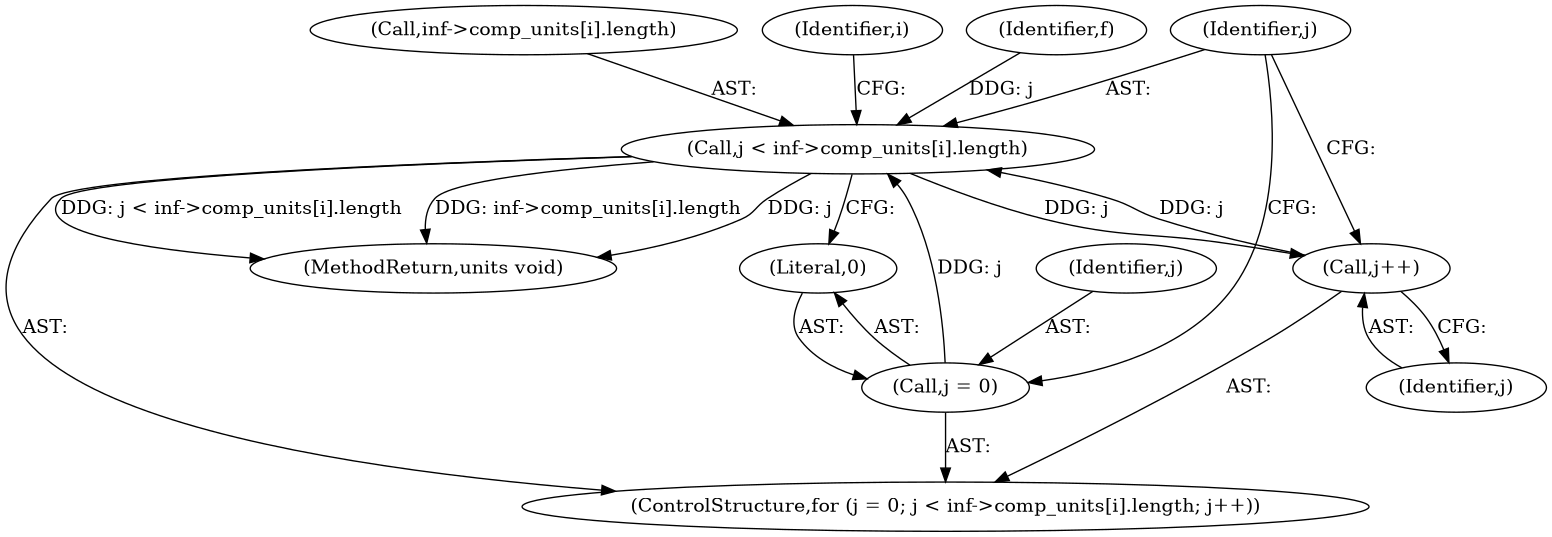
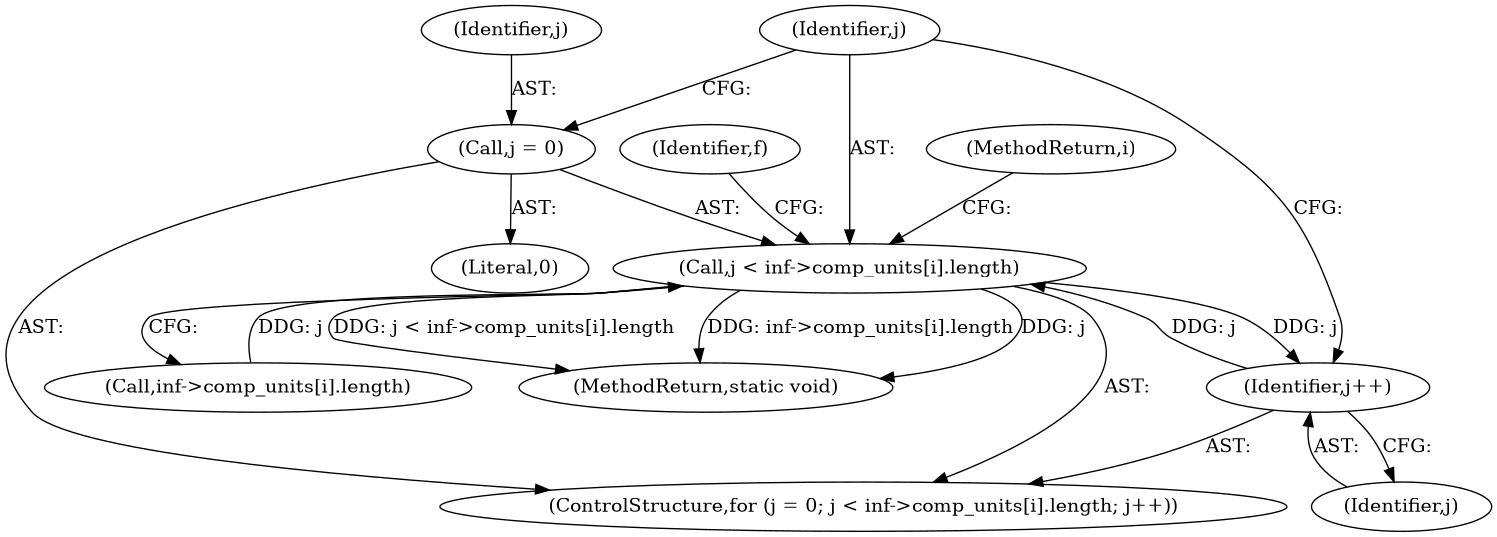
node "(Identifier,i)": label "(Identifier,i)" -> "(MethodReturn,i)"
edge "(Call,inf->comp_units[i].length)" -> "(Call,j < inf->comp_units[i].length)": label "AST: " -> "DDG: j"
edge "(Identifier,f)" -> "(Call,j < inf->comp_units[i].length)": label "DDG: j" -> "CFG: "
edge "(Call,j < inf->comp_units[i].length)" -> "(Literal,0)": now "(Call,j < inf->comp_units[i].length)" -> "(Call,inf->comp_units[i].length)"
node "(MethodReturn,units void)": label "(MethodReturn,units void)" -> "(MethodReturn,static void)"
edge "(Call,j = 0)" -> "(Call,j < inf->comp_units[i].length)": label "DDG: j" -> "AST: "
node "(Call,j++)": label "(Call,j++)" -> "(Identifier,j++)"
edge "(Literal,0)" -> "(Call,j = 0)": removed, label "AST:"
